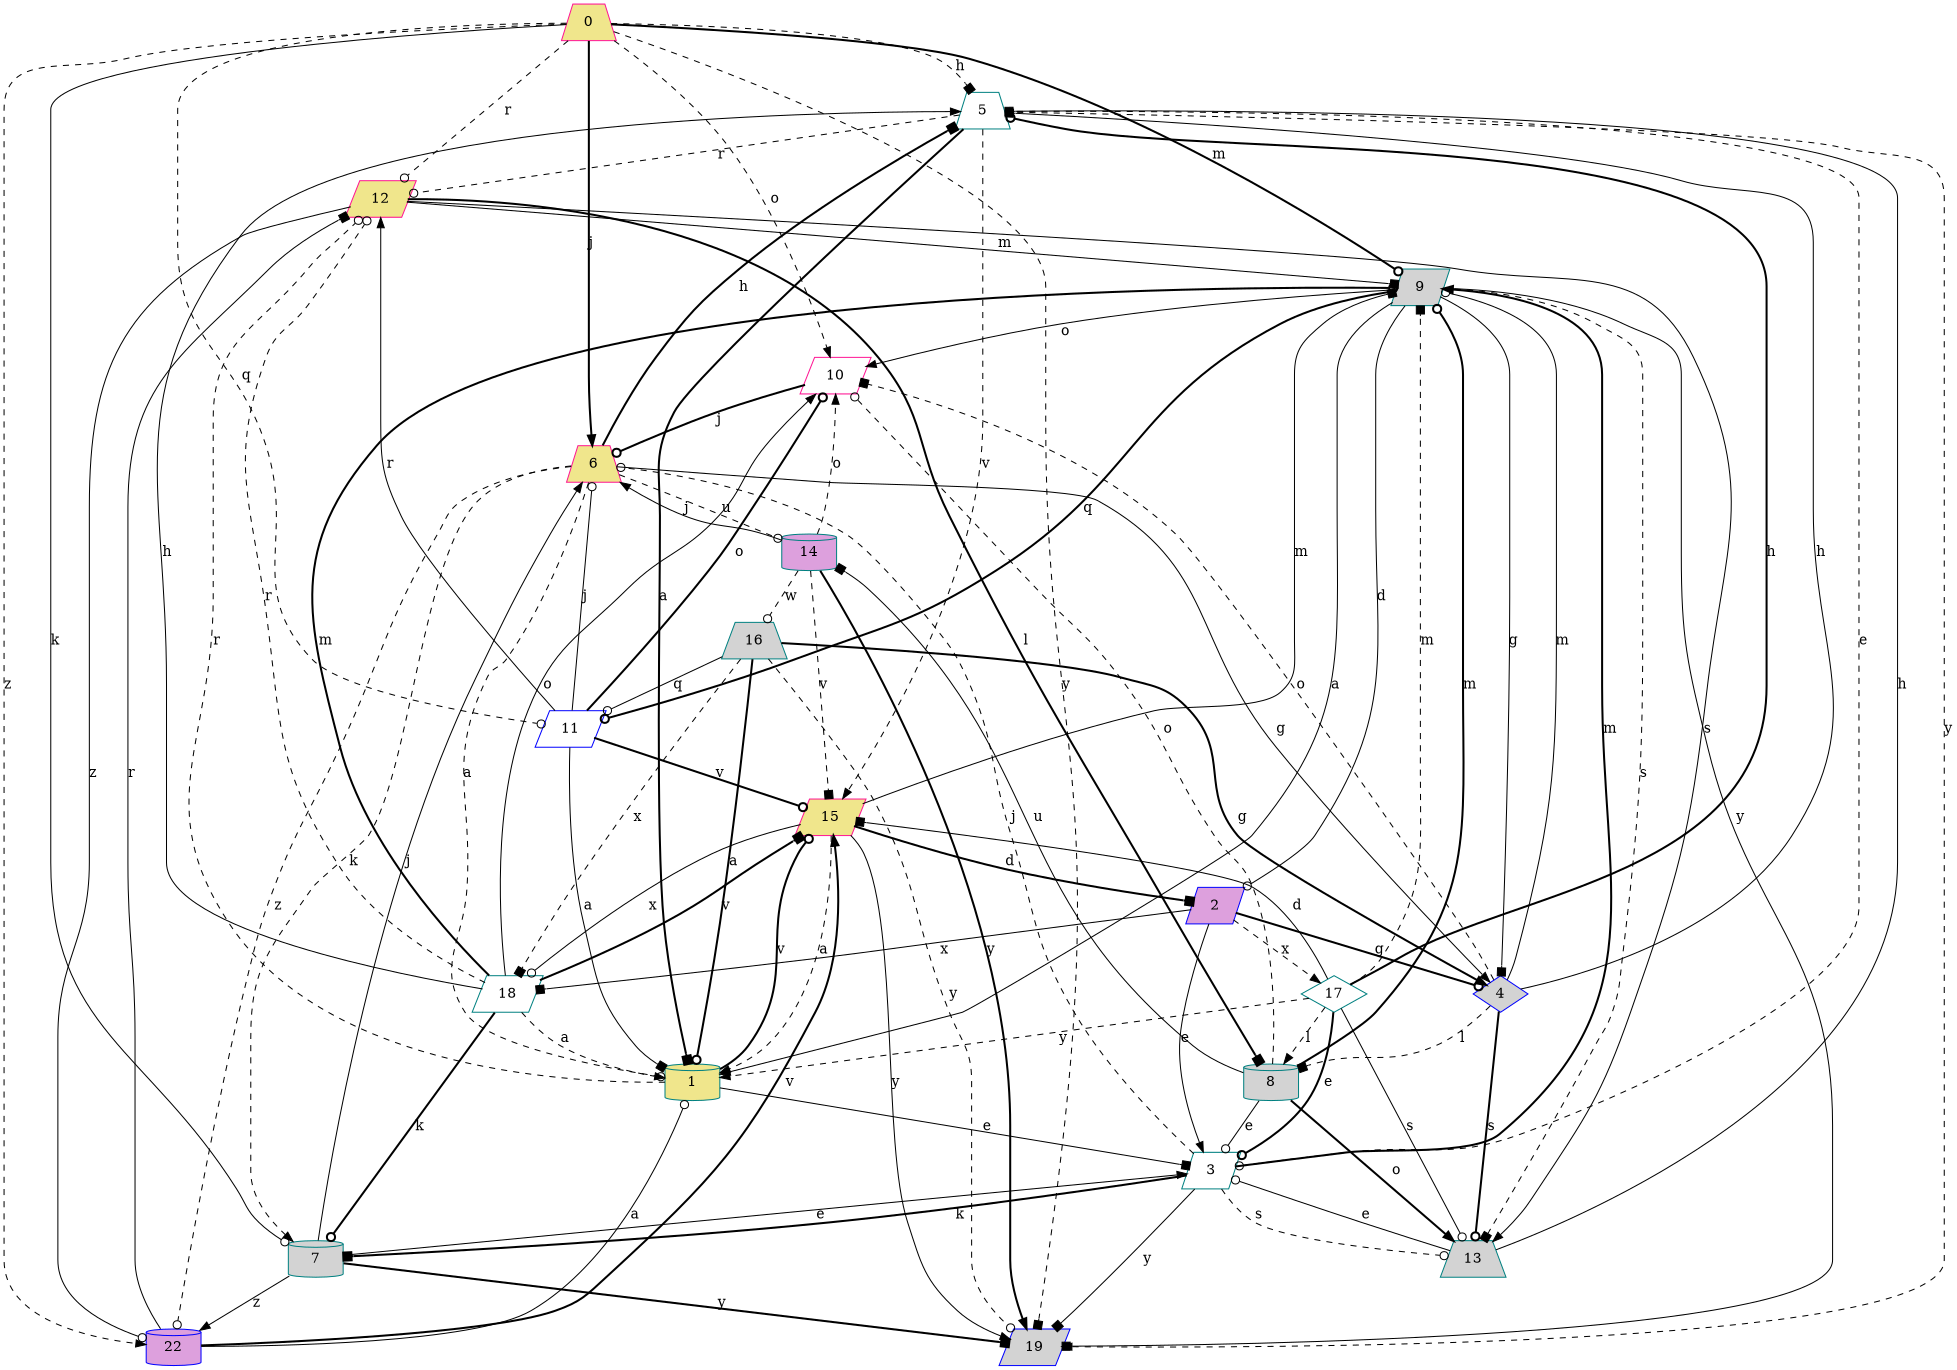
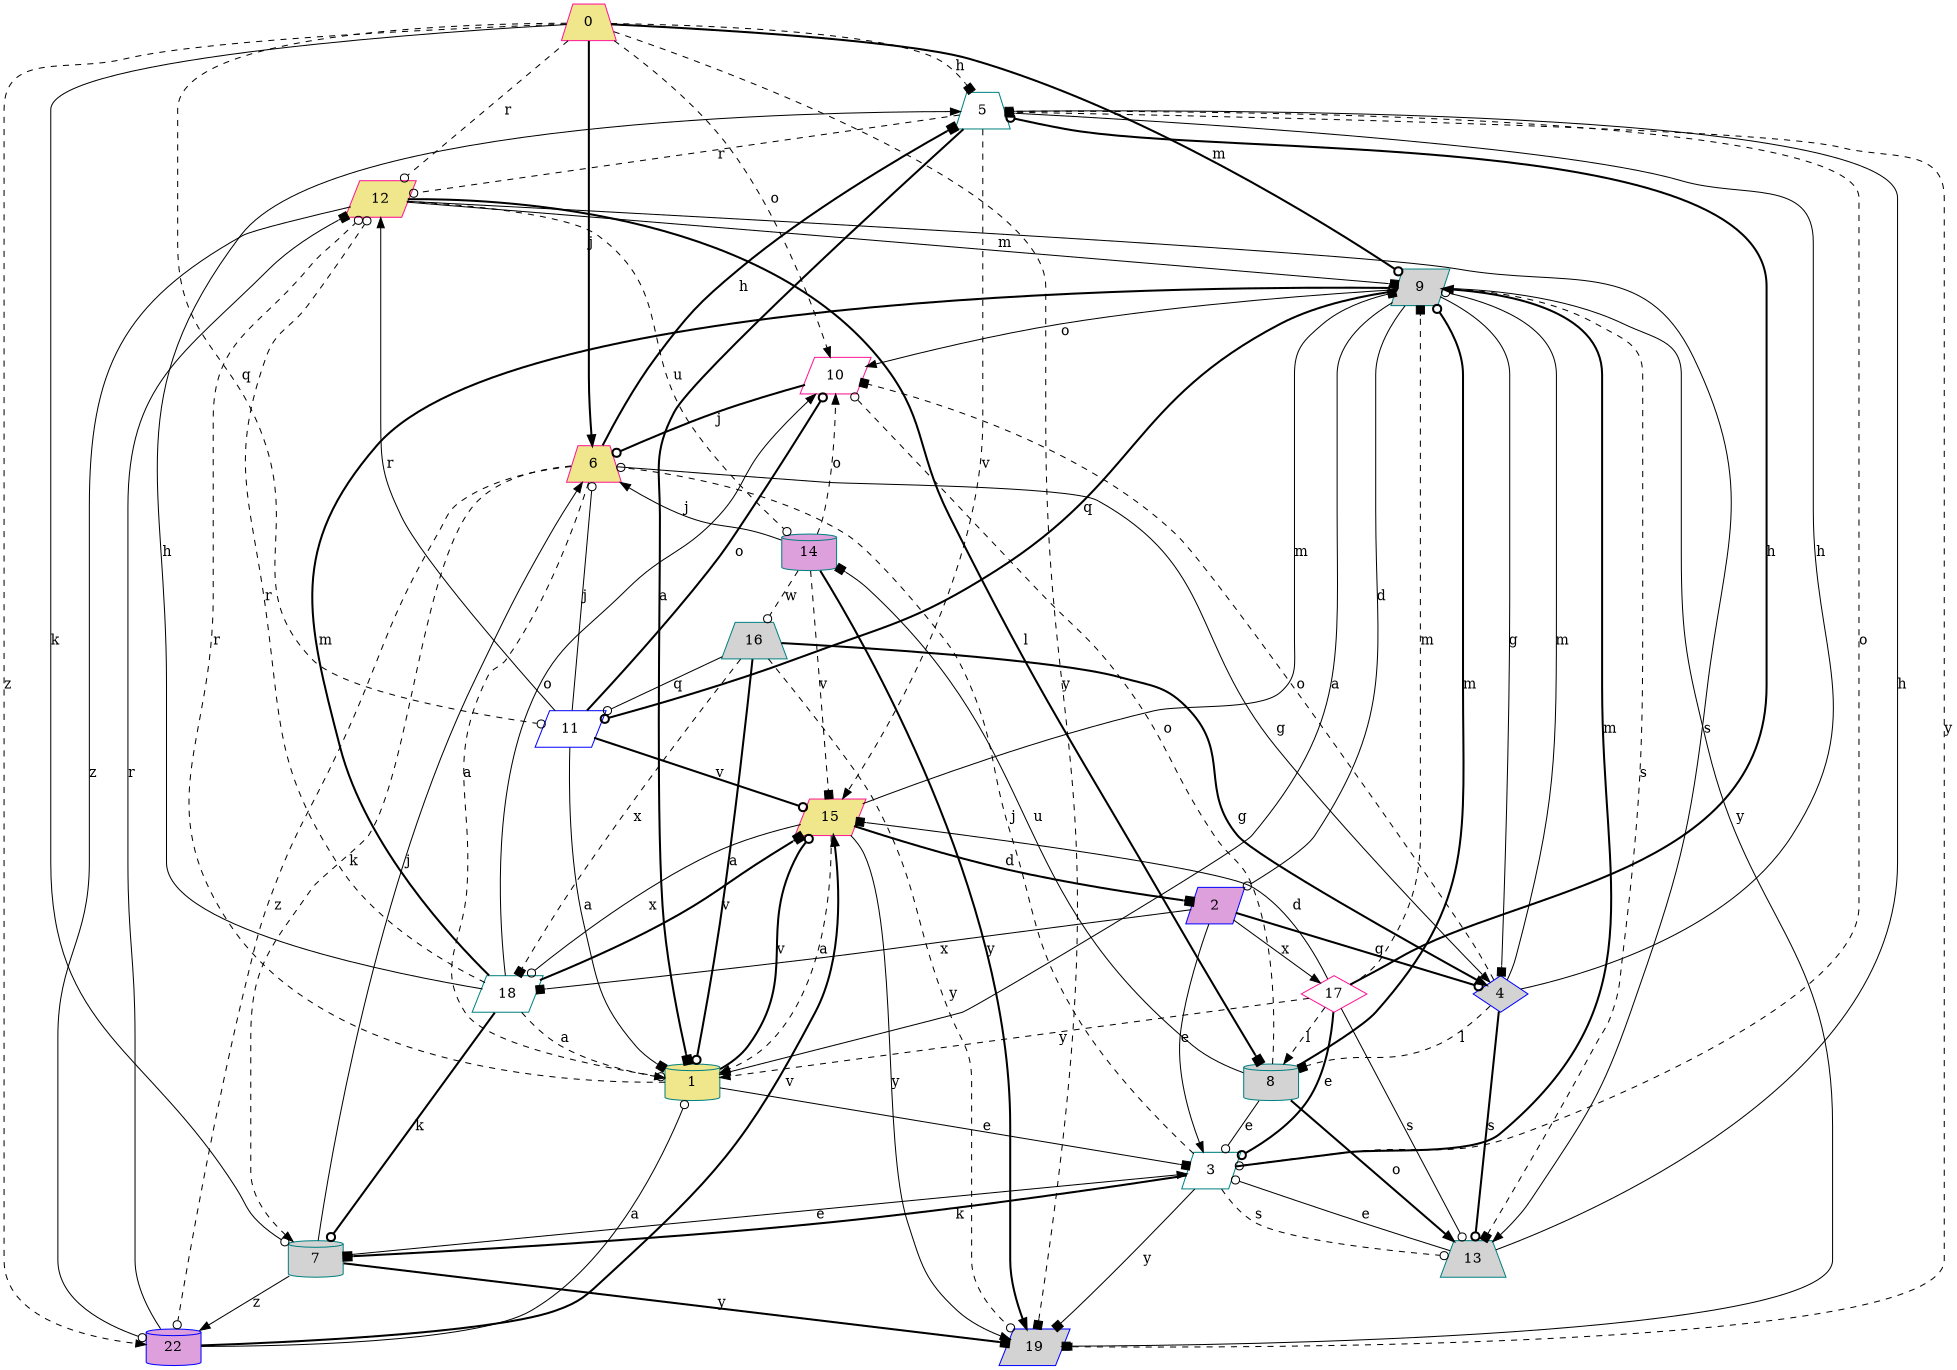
edge "6" -> "14": now "12" -> "14"
edge "5" -> "3": label "e" -> "o"
edge "2" -> "17": style dashed -> solid
node "17": color teal -> deeppink
